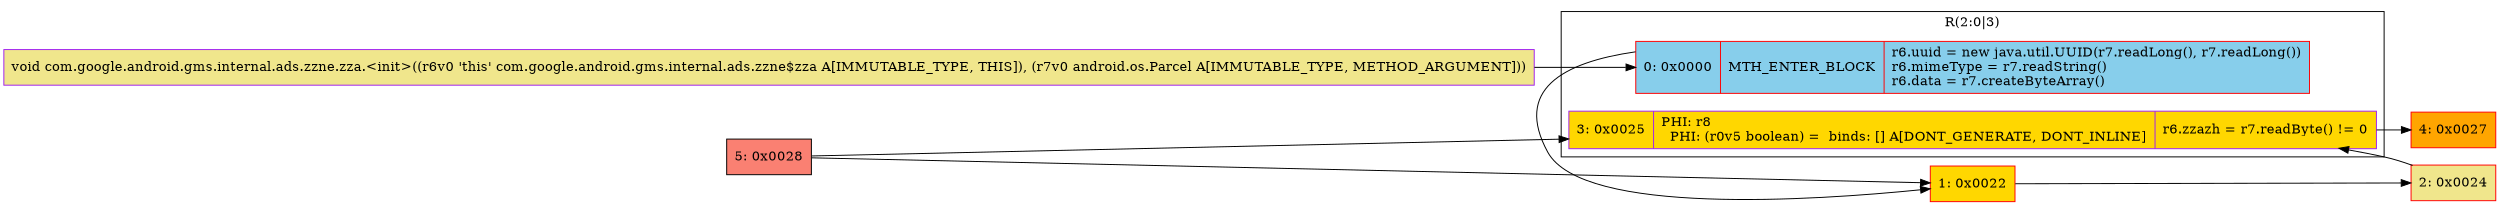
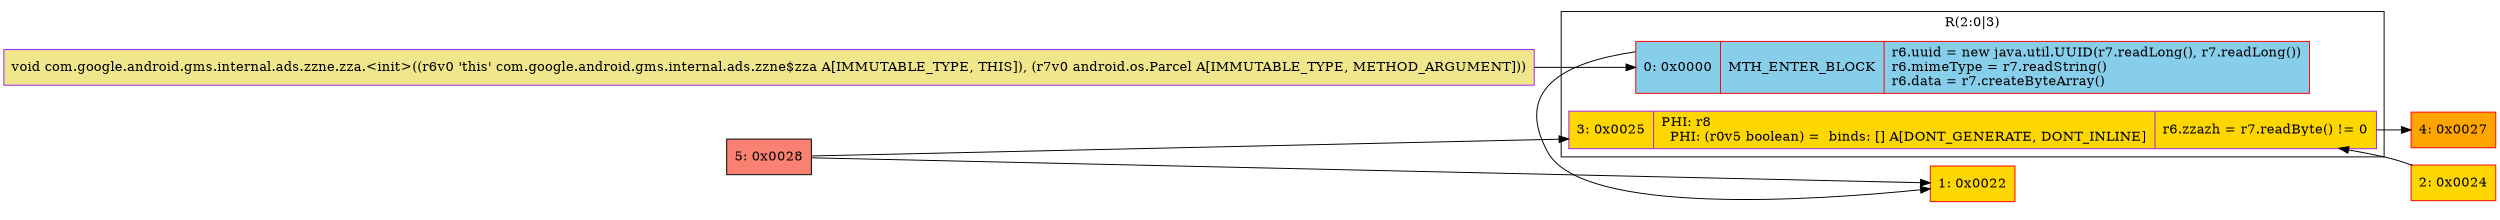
edge "1: 0x0022" -> "2: 0x0024": removed
node "2: 0x0024": fillcolor khaki -> gold
